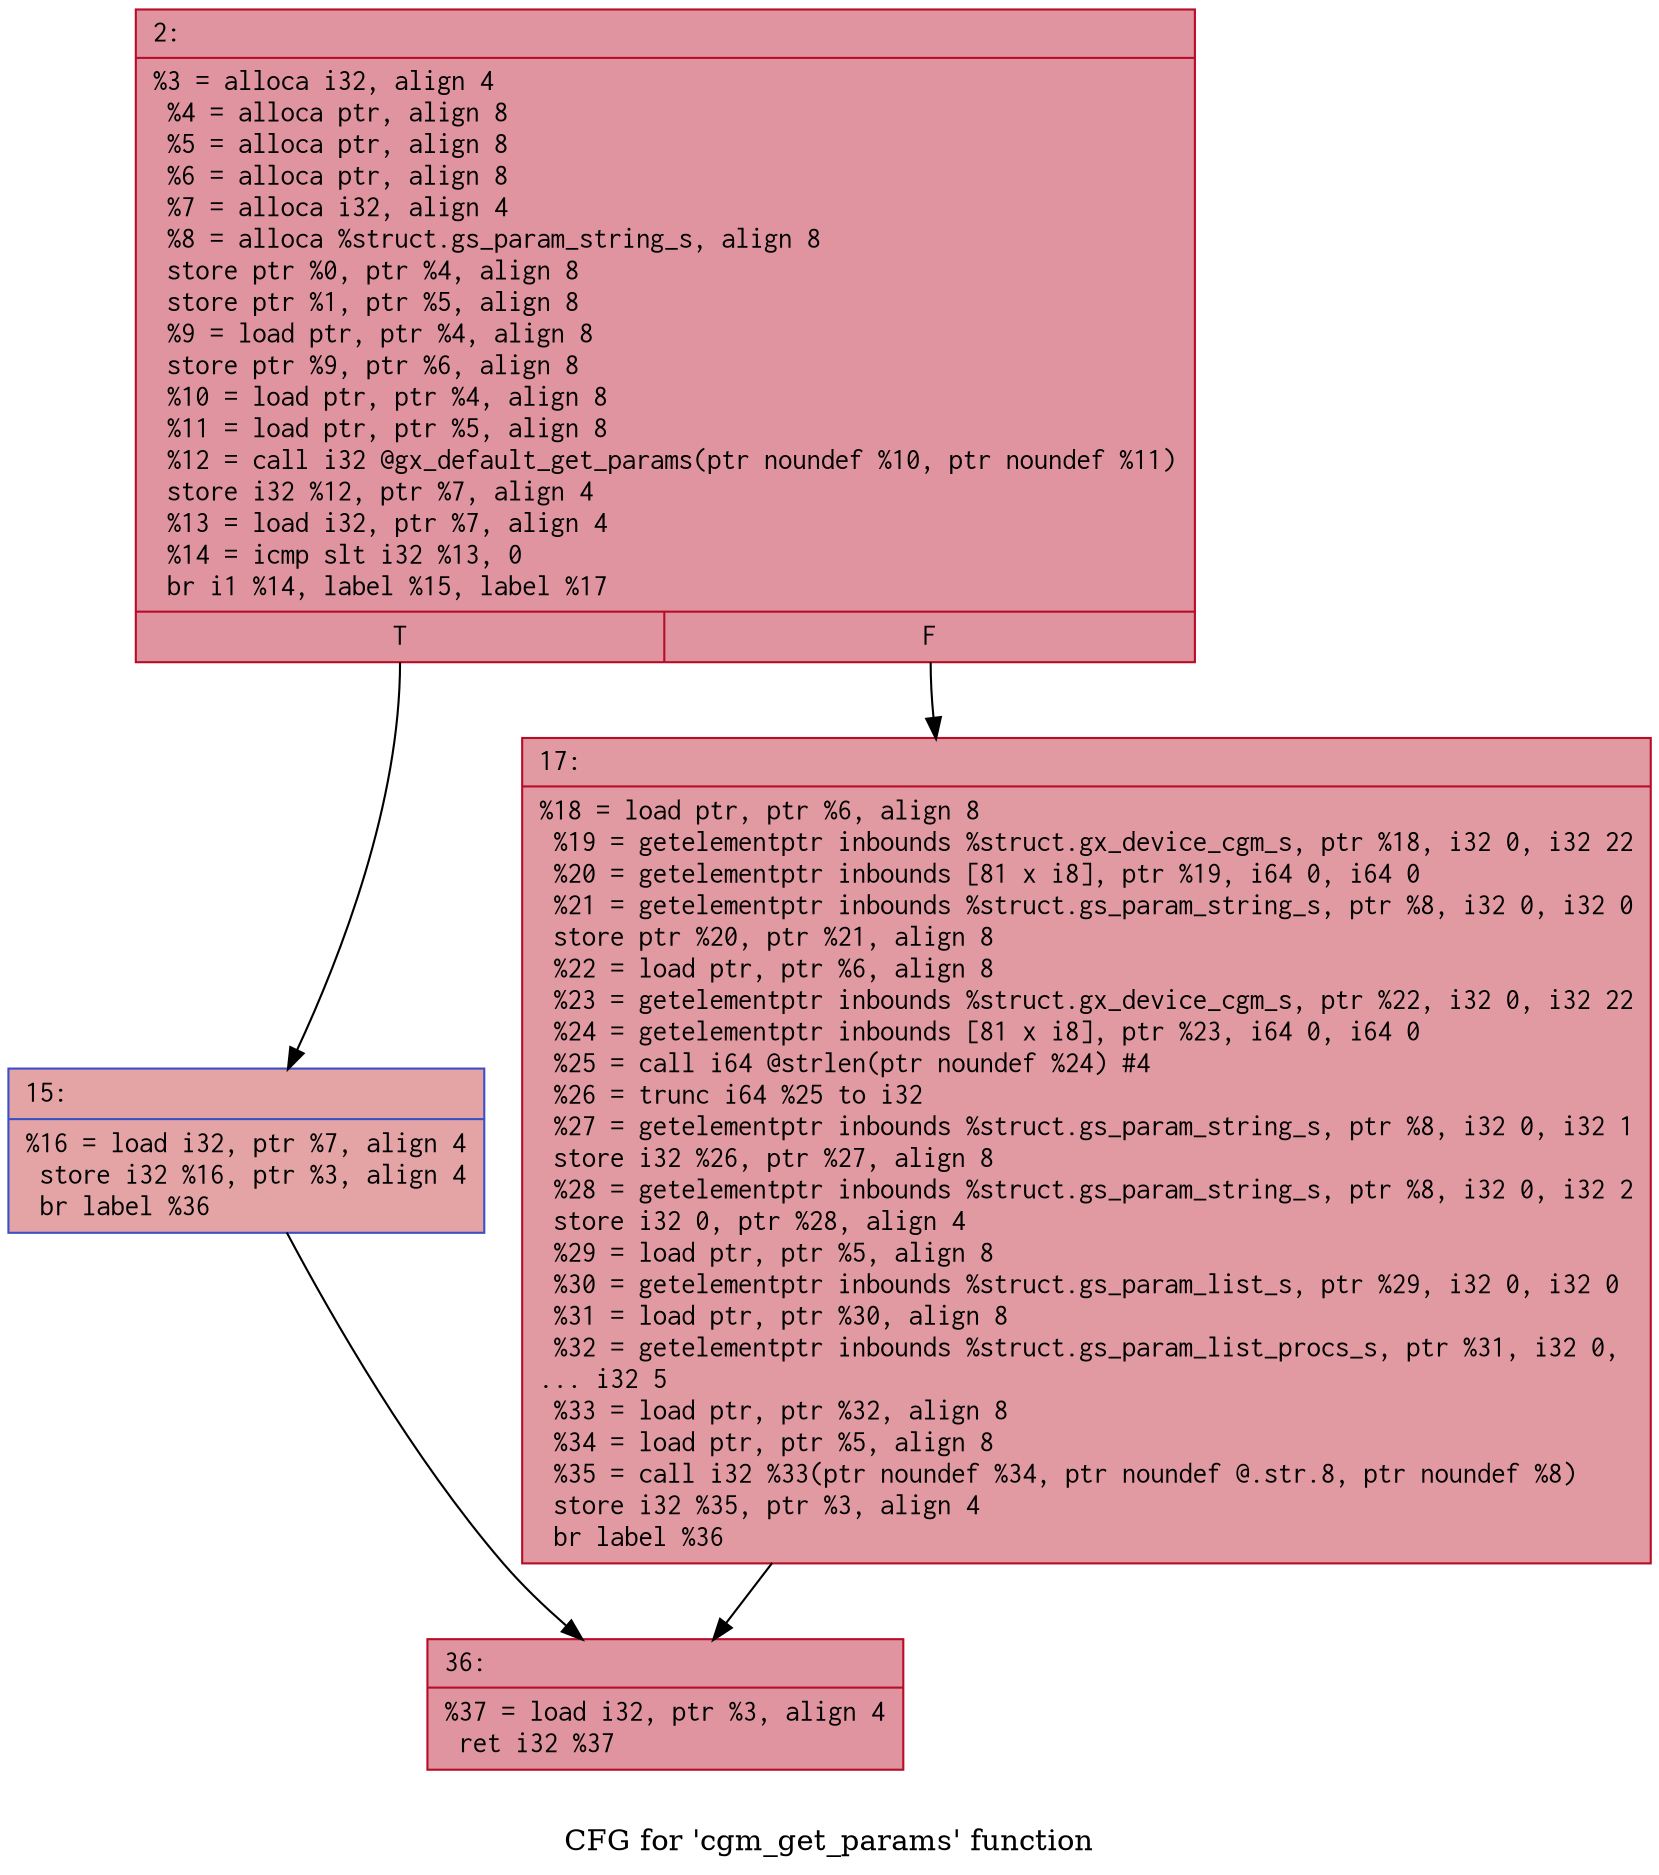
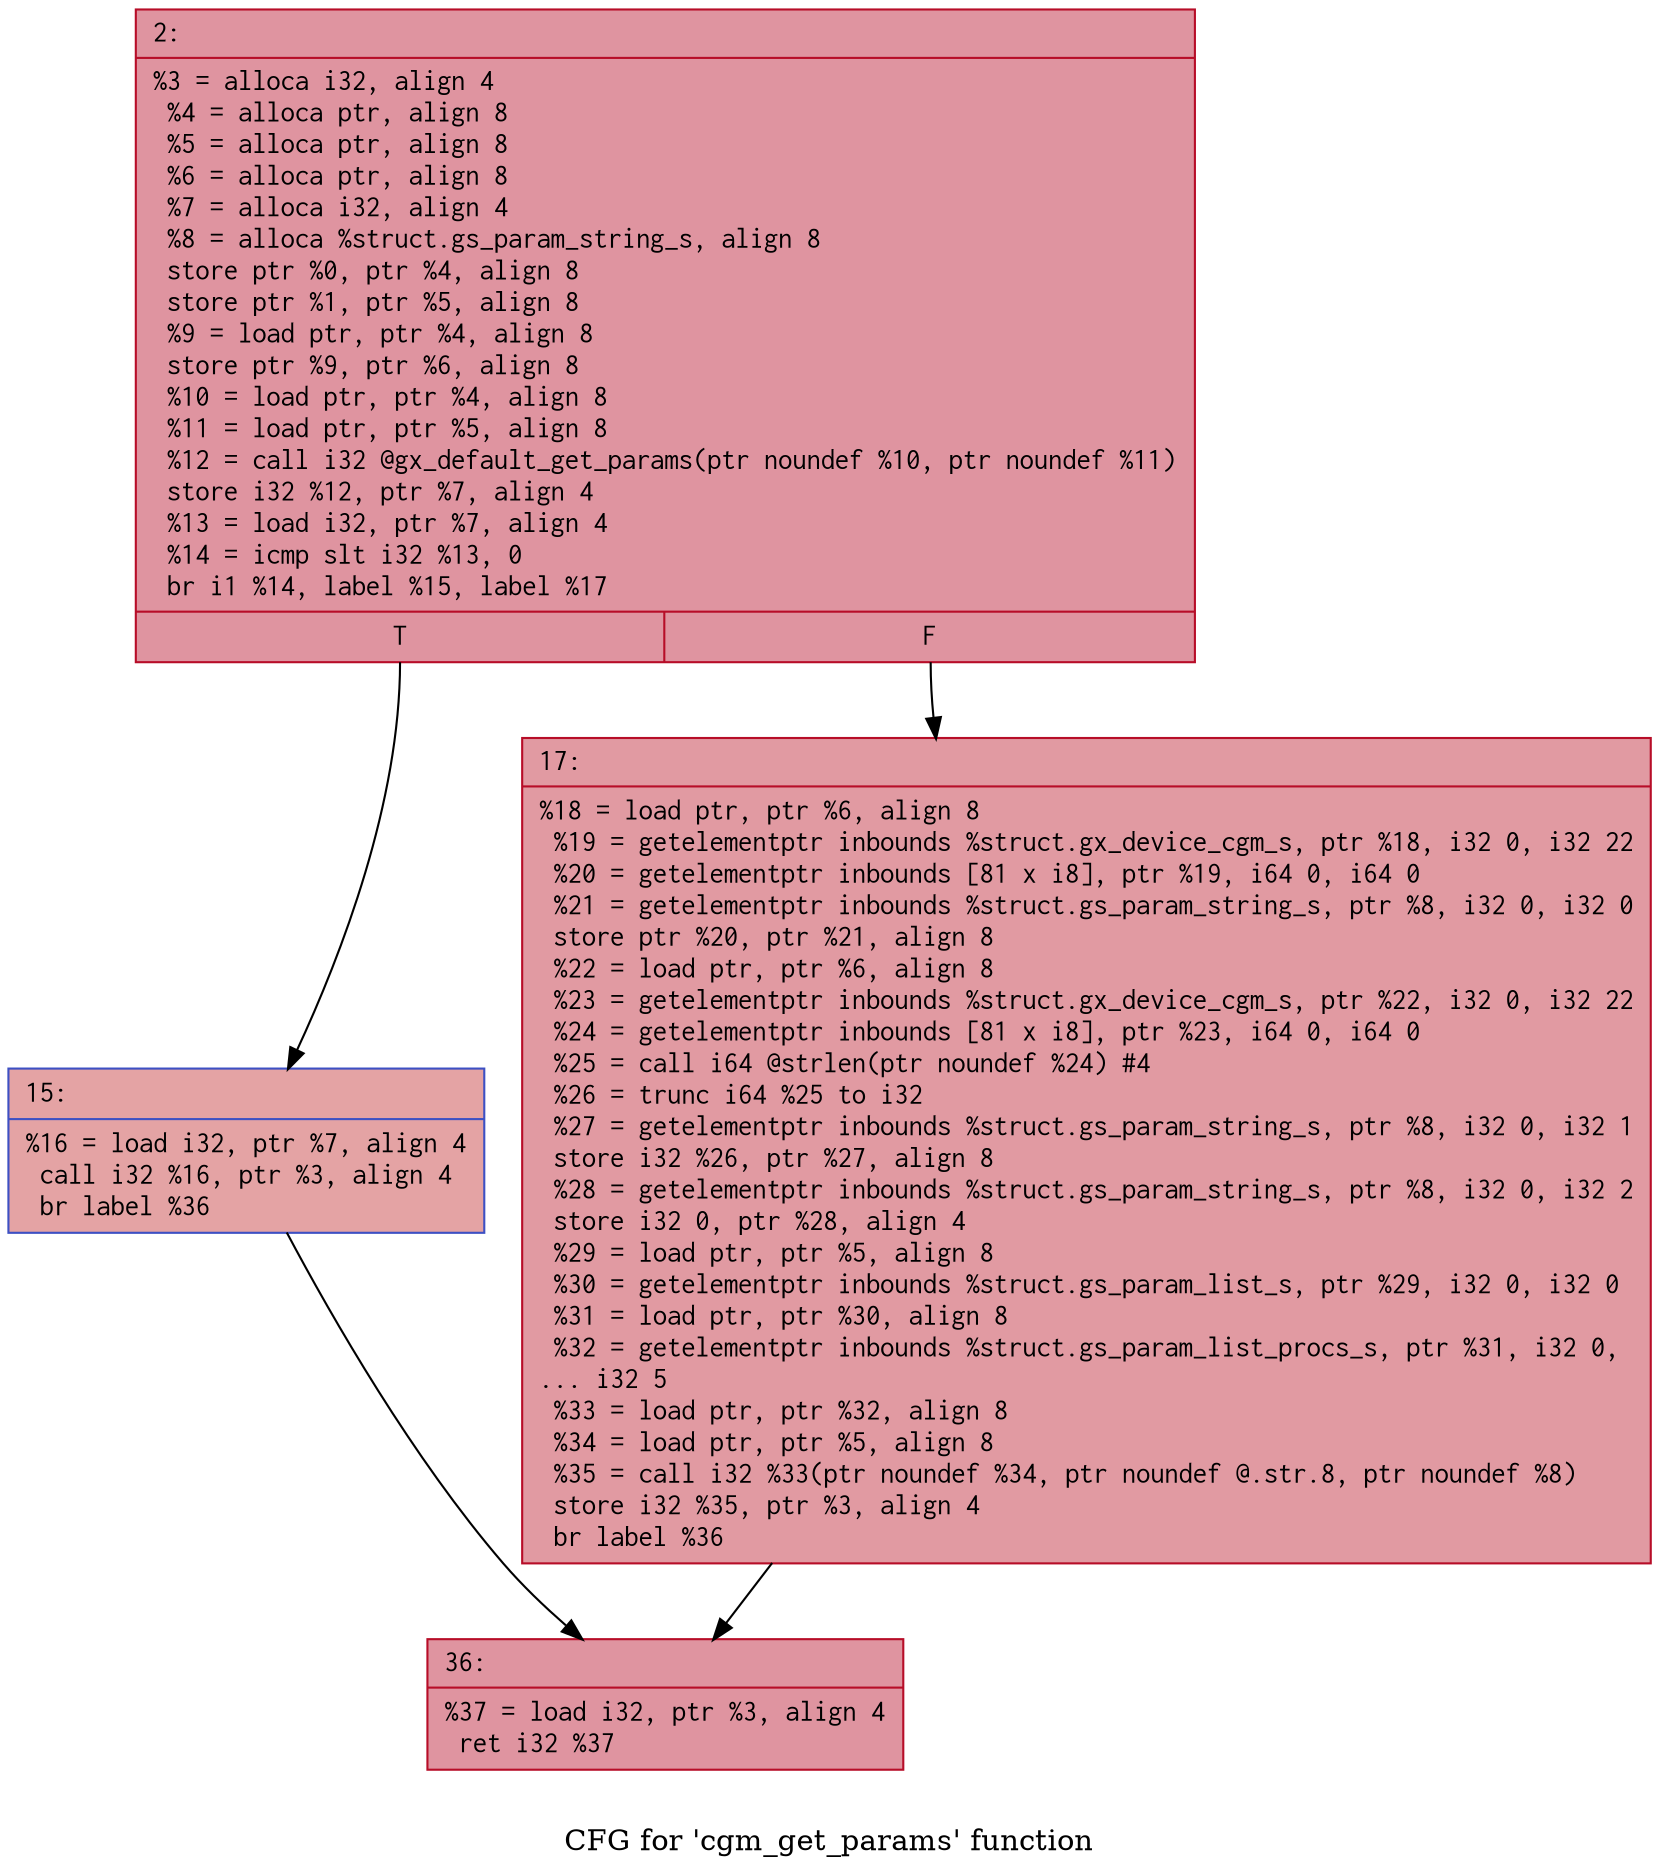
node "15:": text "store i32 %16, ptr %3, align 4" -> "call i32 %16, ptr %3, align 4"
